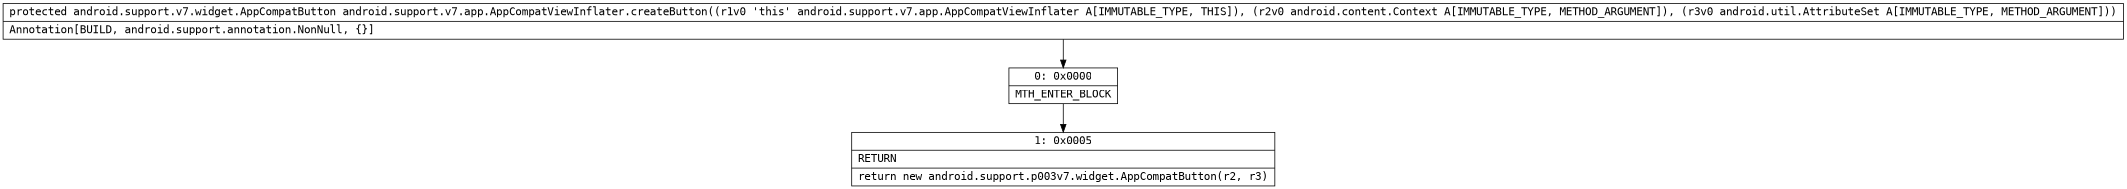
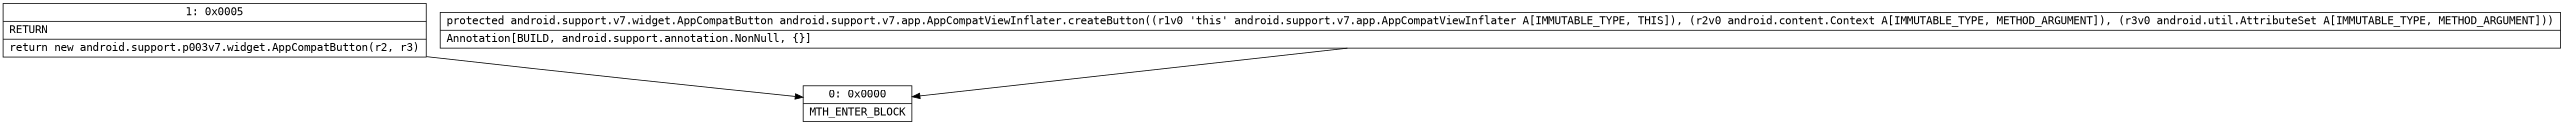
edge "0: 0x0000" -> "1: 0x0005": reversed
